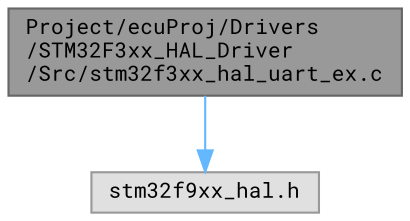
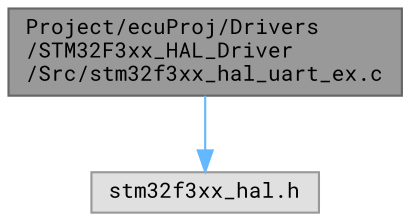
node "stm32f9xx_hal.h": label "stm32f9xx_hal.h" -> "stm32f3xx_hal.h"
